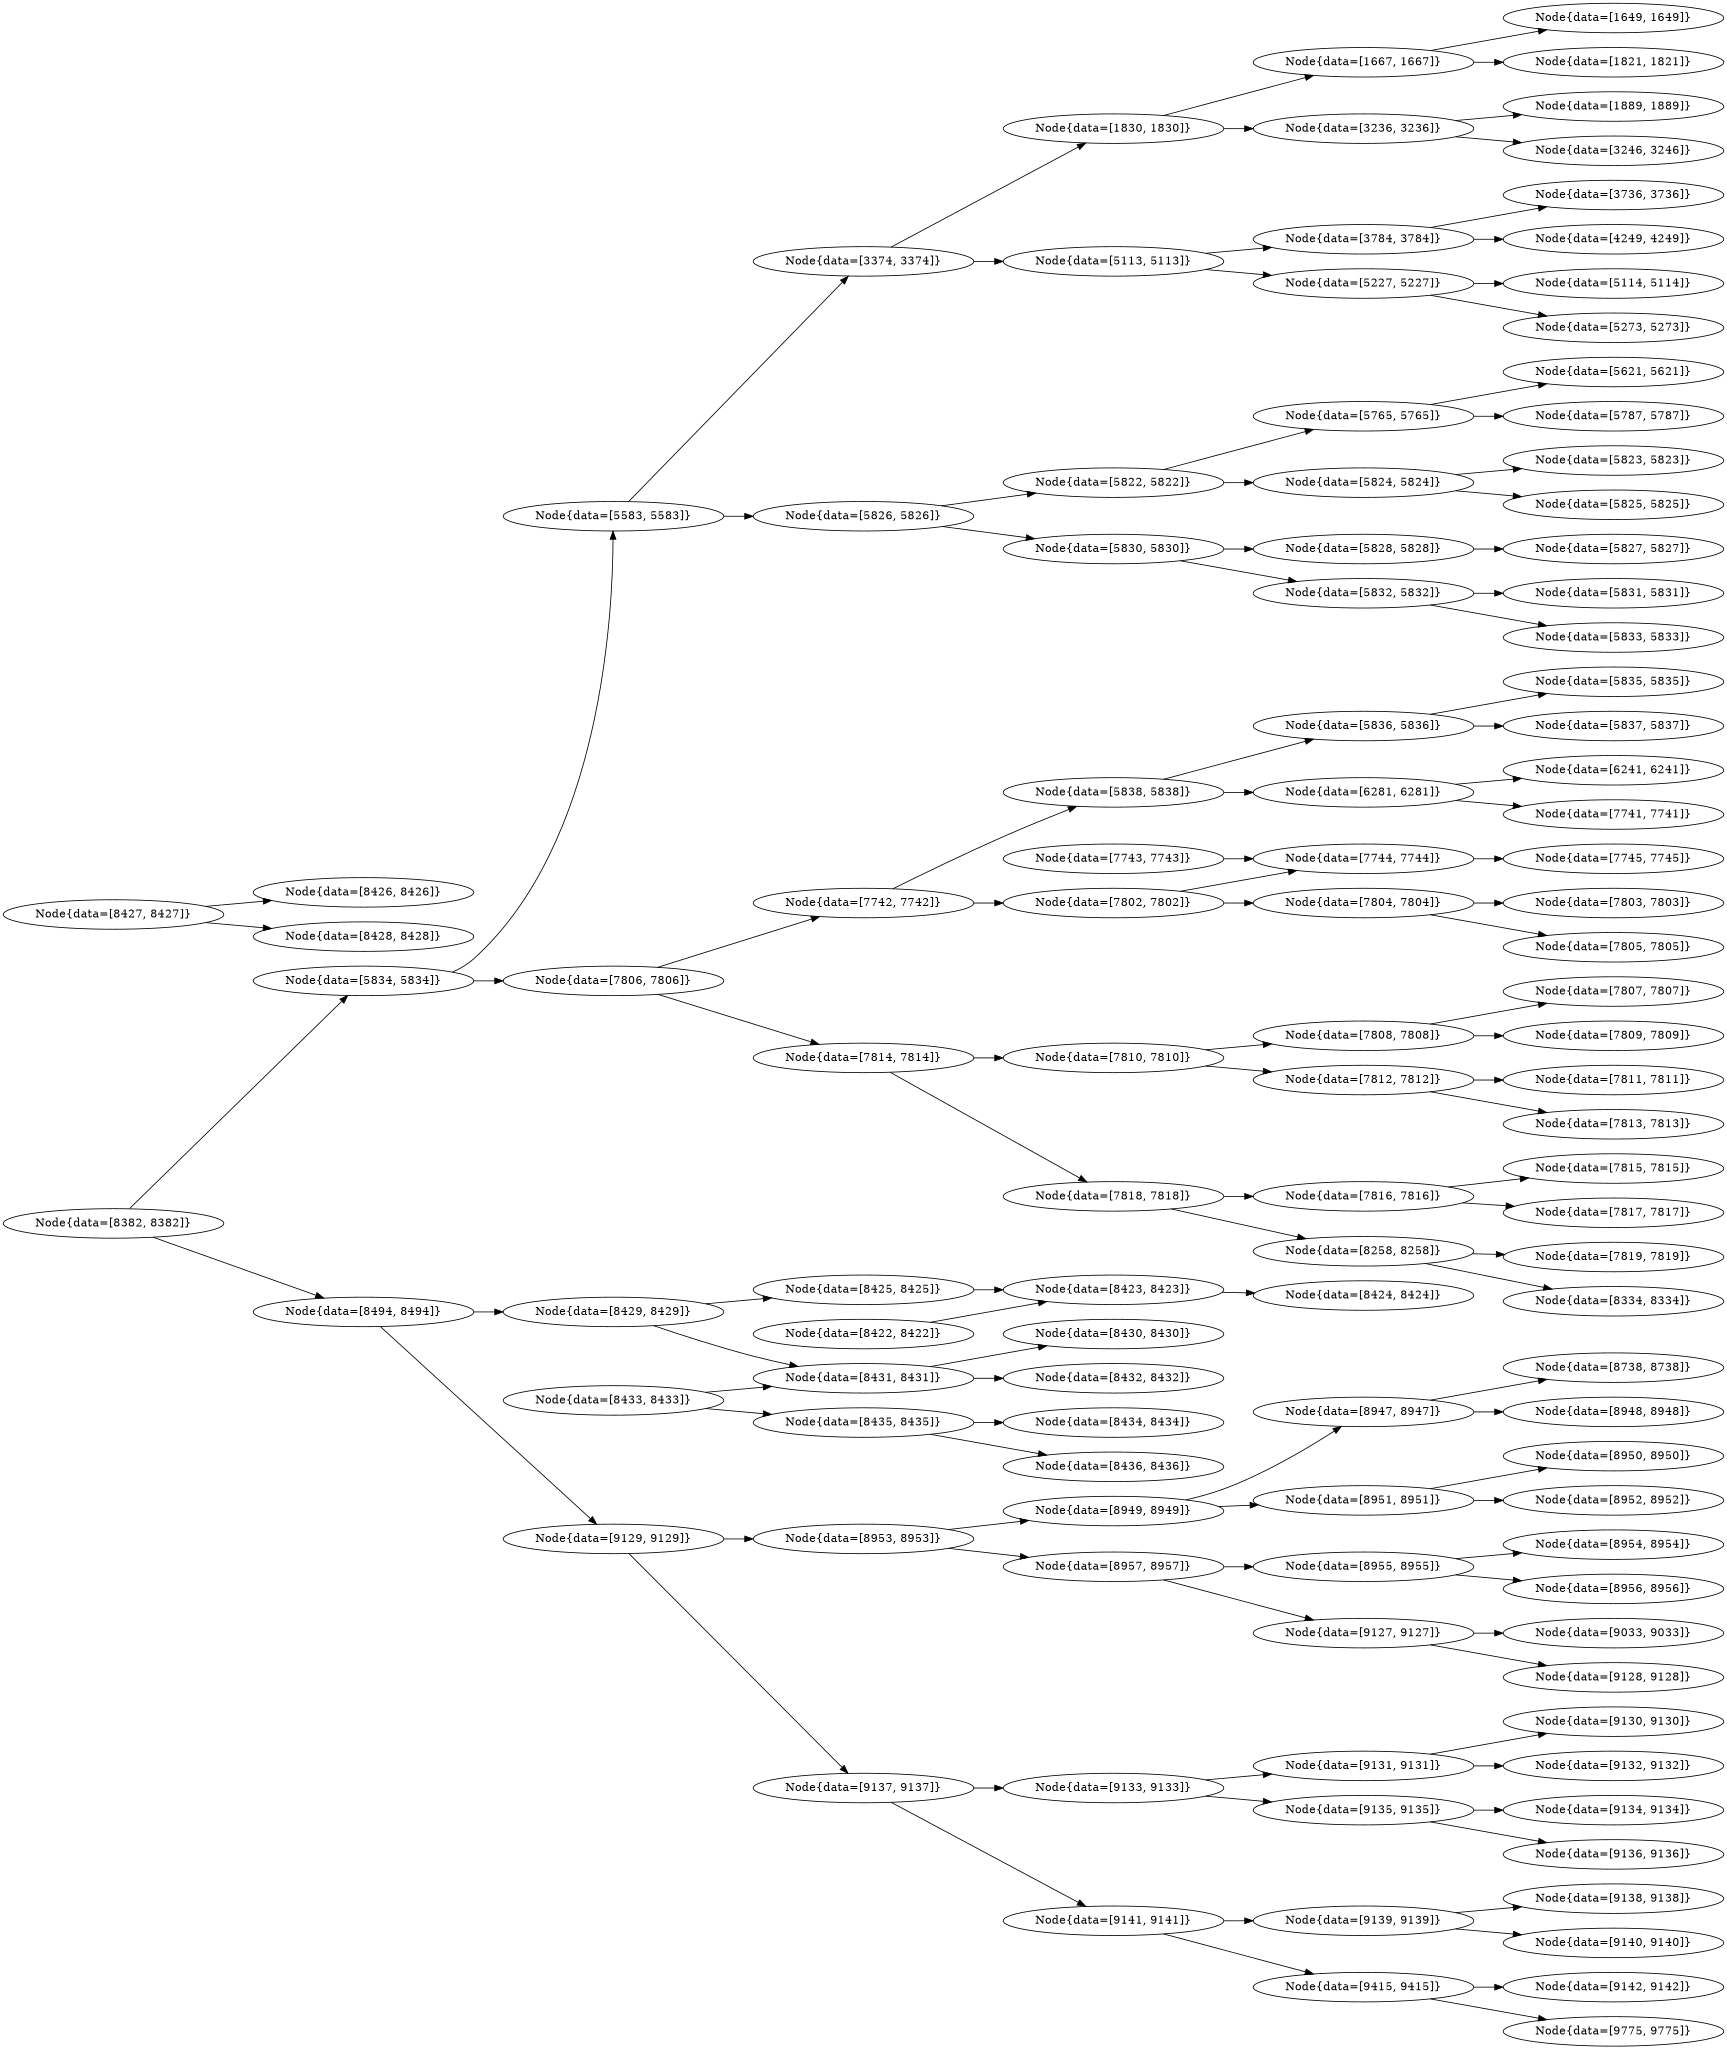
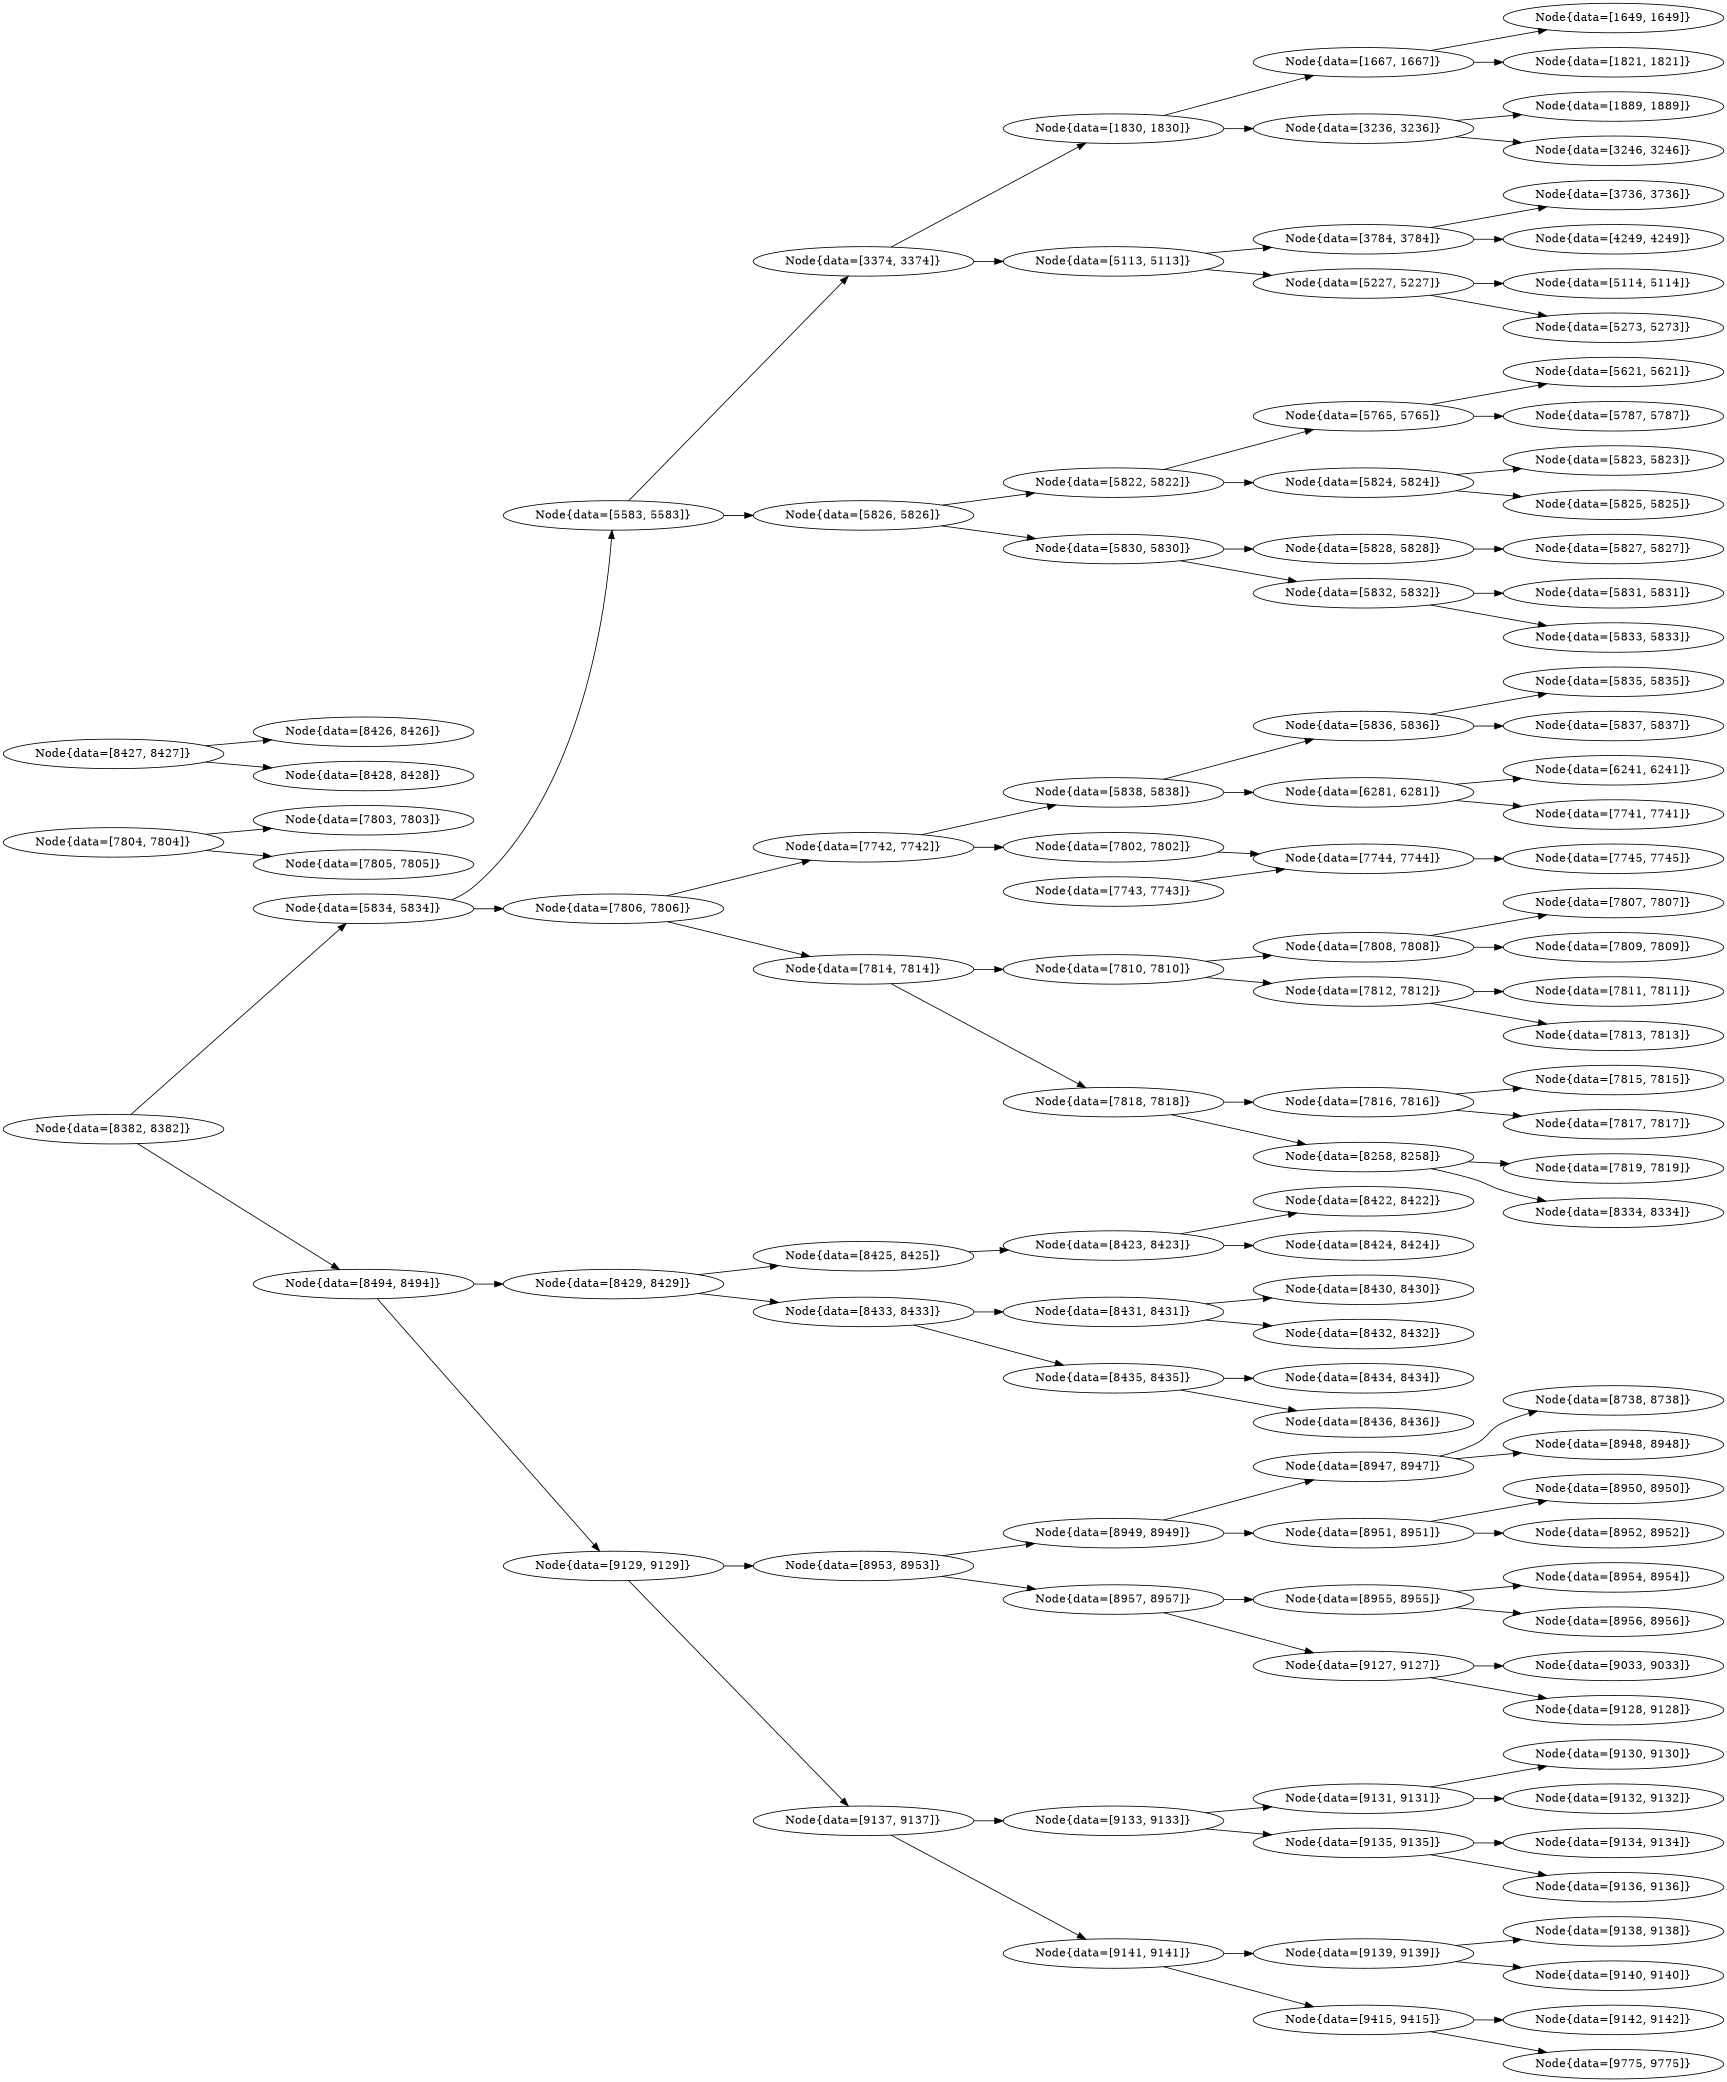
edge "Node{data=[7802, 7802]}" -> "Node{data=[7804, 7804]}": removed
edge "Node{data=[8422, 8422]}" -> "Node{data=[8423, 8423]}": reversed
edge "Node{data=[8429, 8429]}" -> "Node{data=[8431, 8431]}": now "Node{data=[8429, 8429]}" -> "Node{data=[8433, 8433]}"
